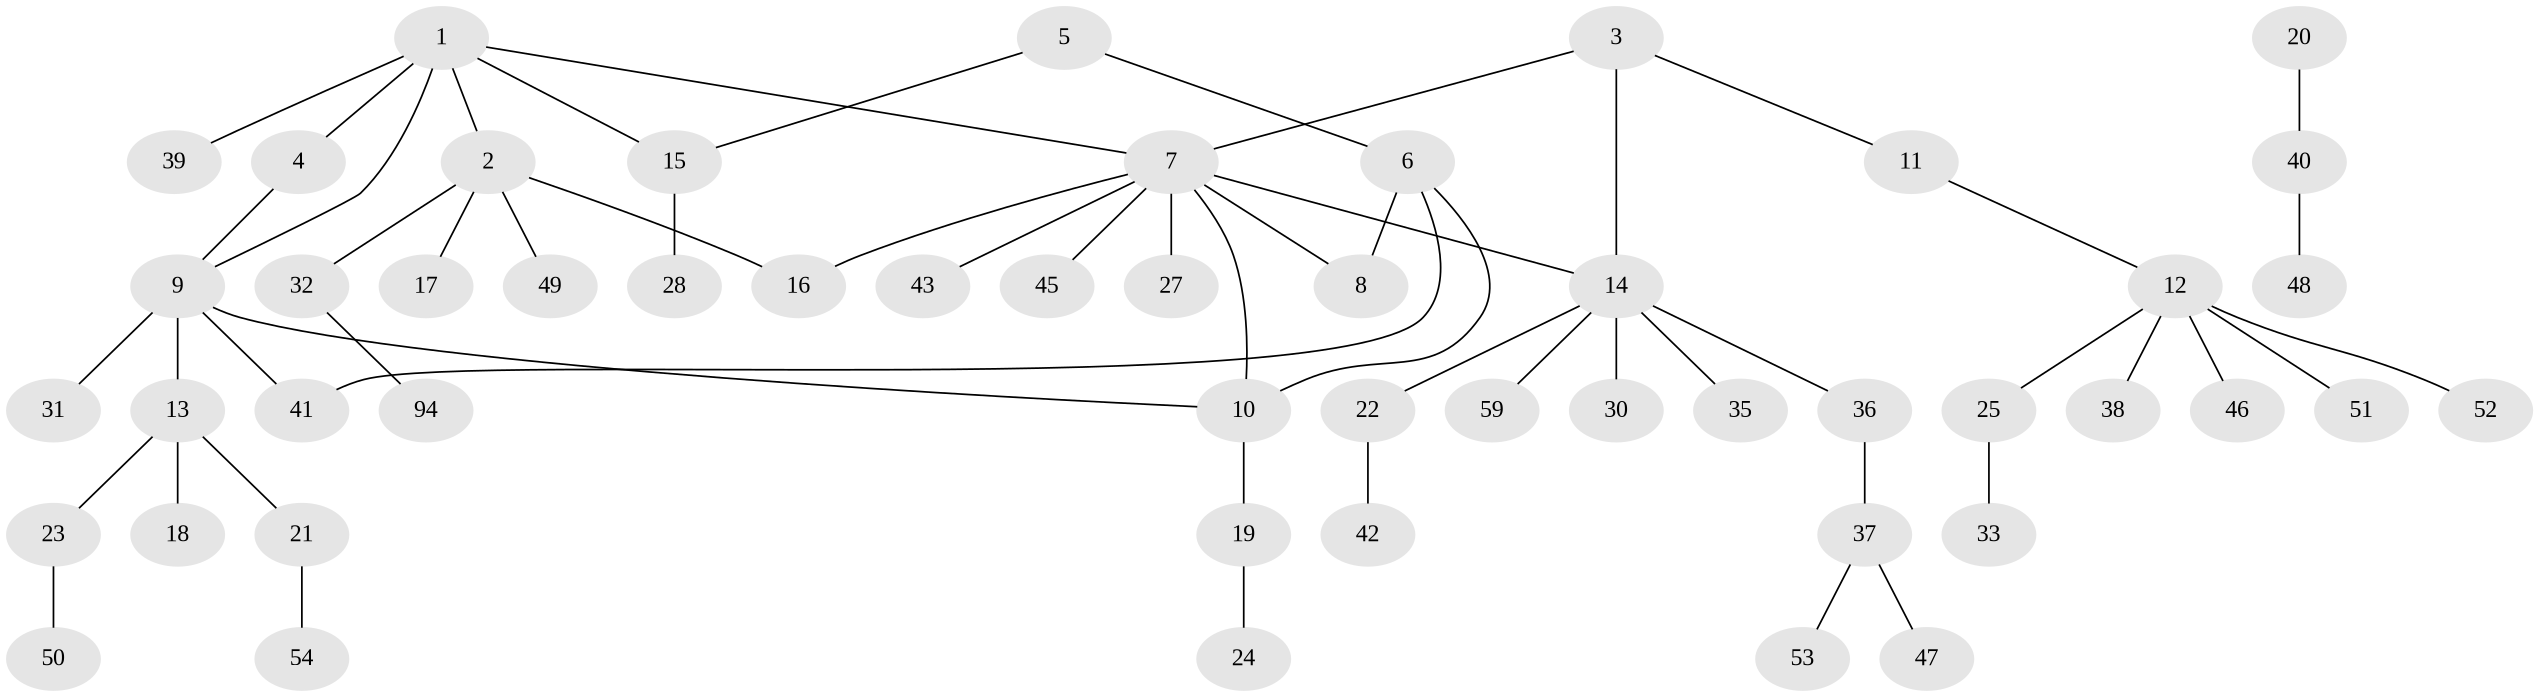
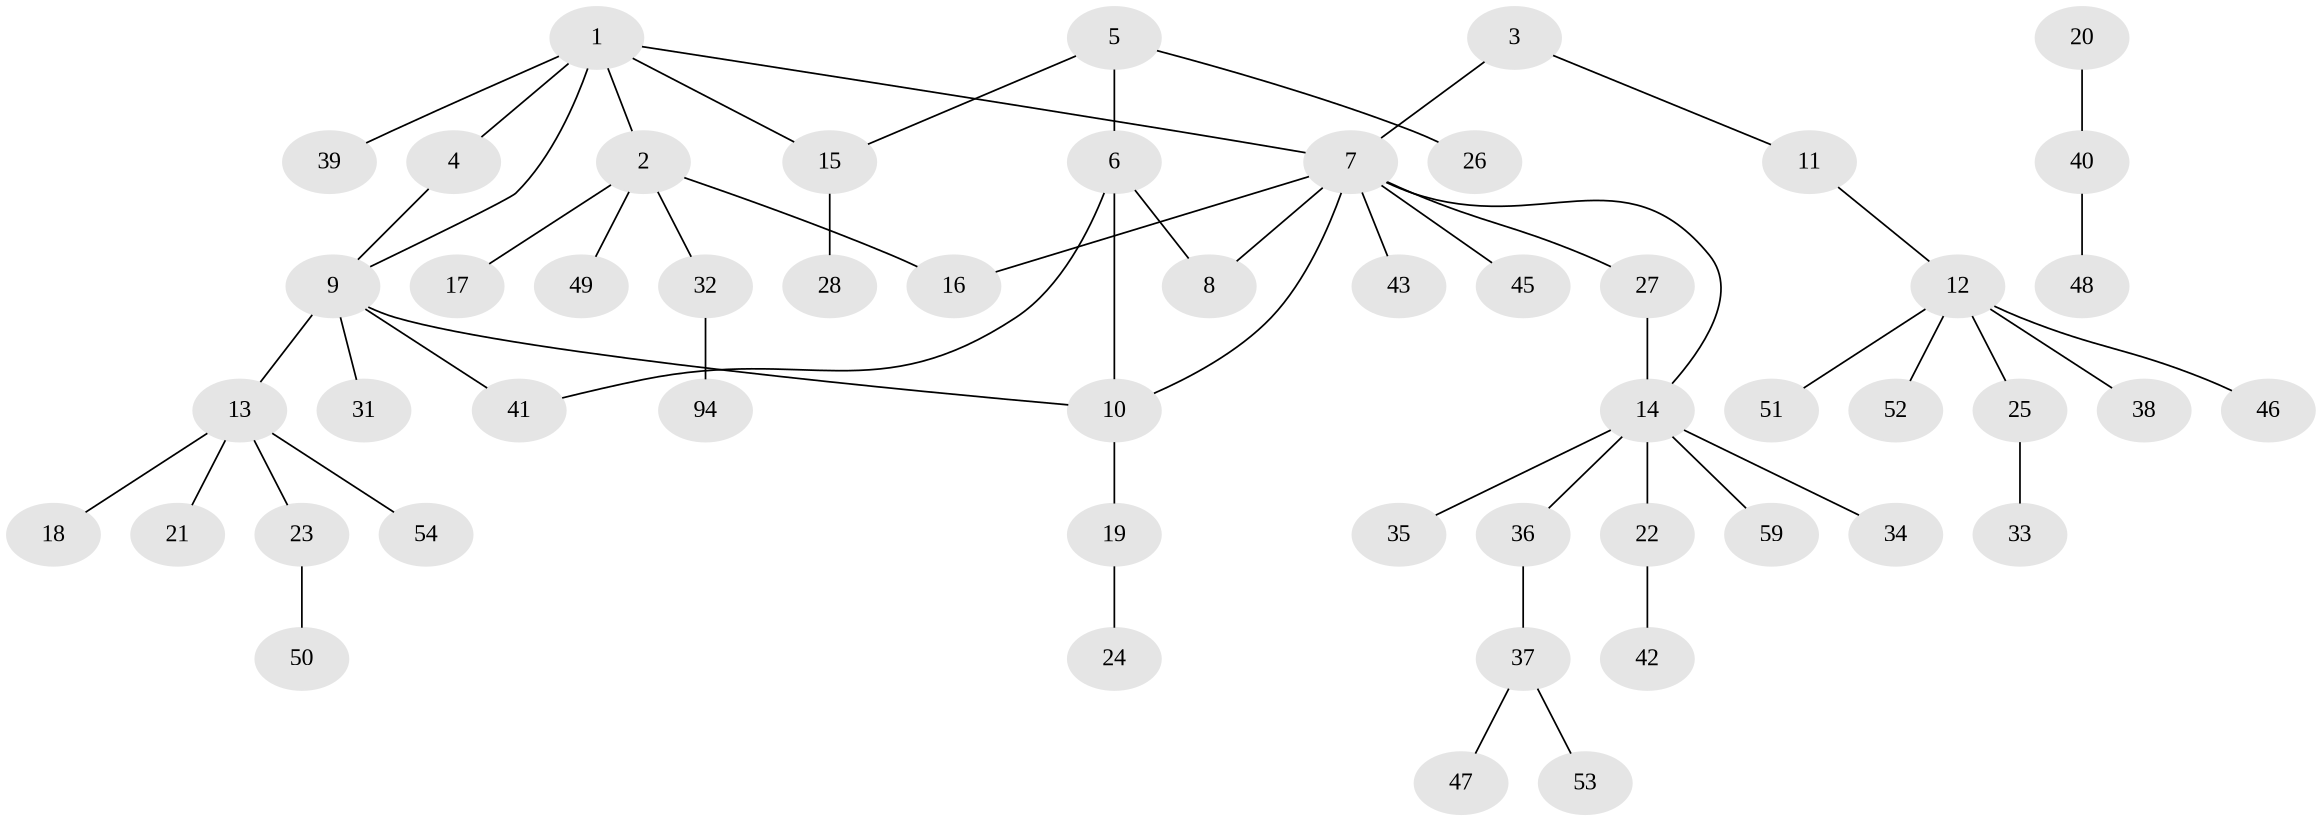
node "26": added
edge "3" -- "14": now "27" -- "14"
node "30": label "30" -> "34"
edge "21" -- "54": now "13" -- "54"
